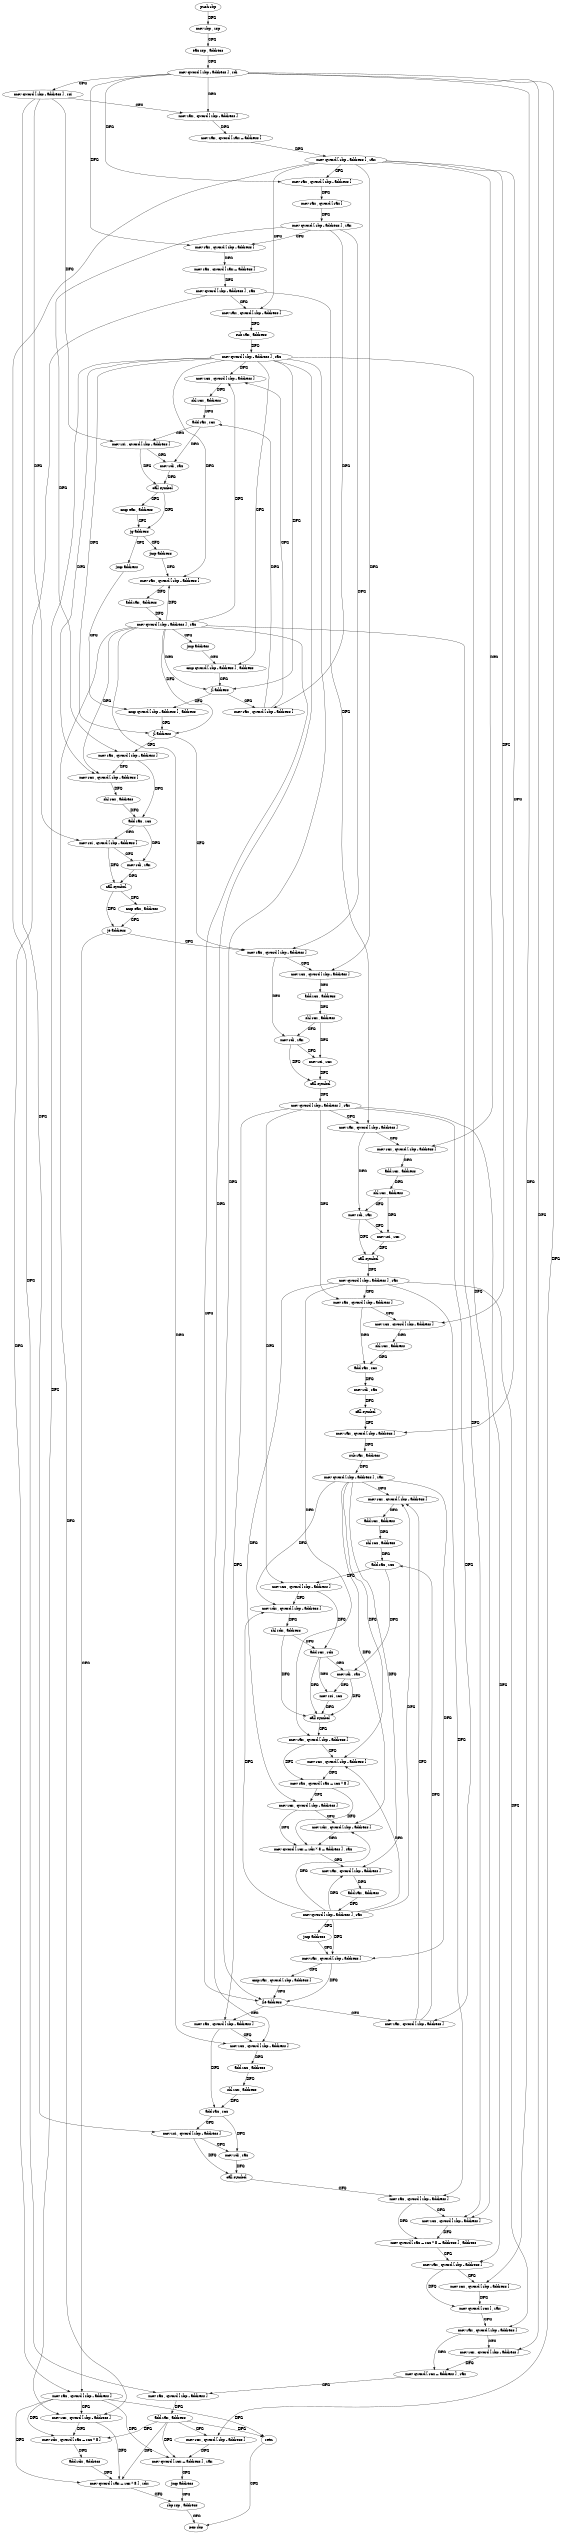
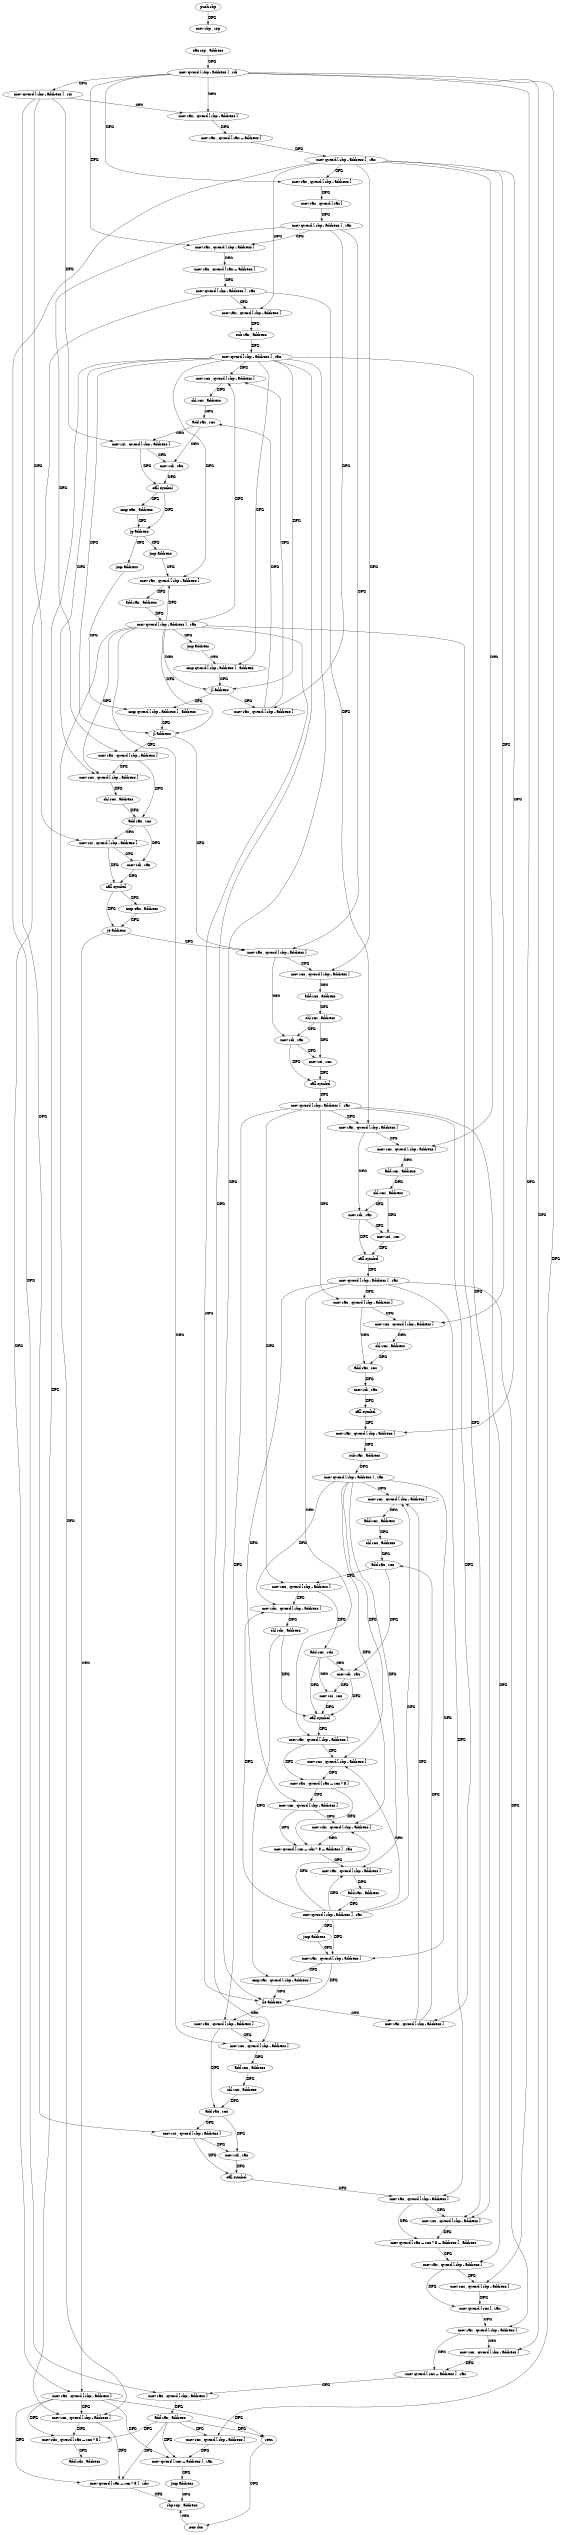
edge "mov rbp , rsp" -> "eax rsp , address": removed, label "CFG"
edge "shl rdx , address" -> "add rcx , rdx": now "shl rdx , address" -> "cmp rax , qword [ rbp - address ]"
edge "mov rdx , qword [ rax + rcx * 8 ]" -> "add rdx , address": label "DFG" -> "CFG"
edge "add rdx , address" -> "mov qword [ rax + rcx * 8 ] , rdx": removed, label "DFG"
edge "rbp rsp , address" -> "pop rbp": reversed
